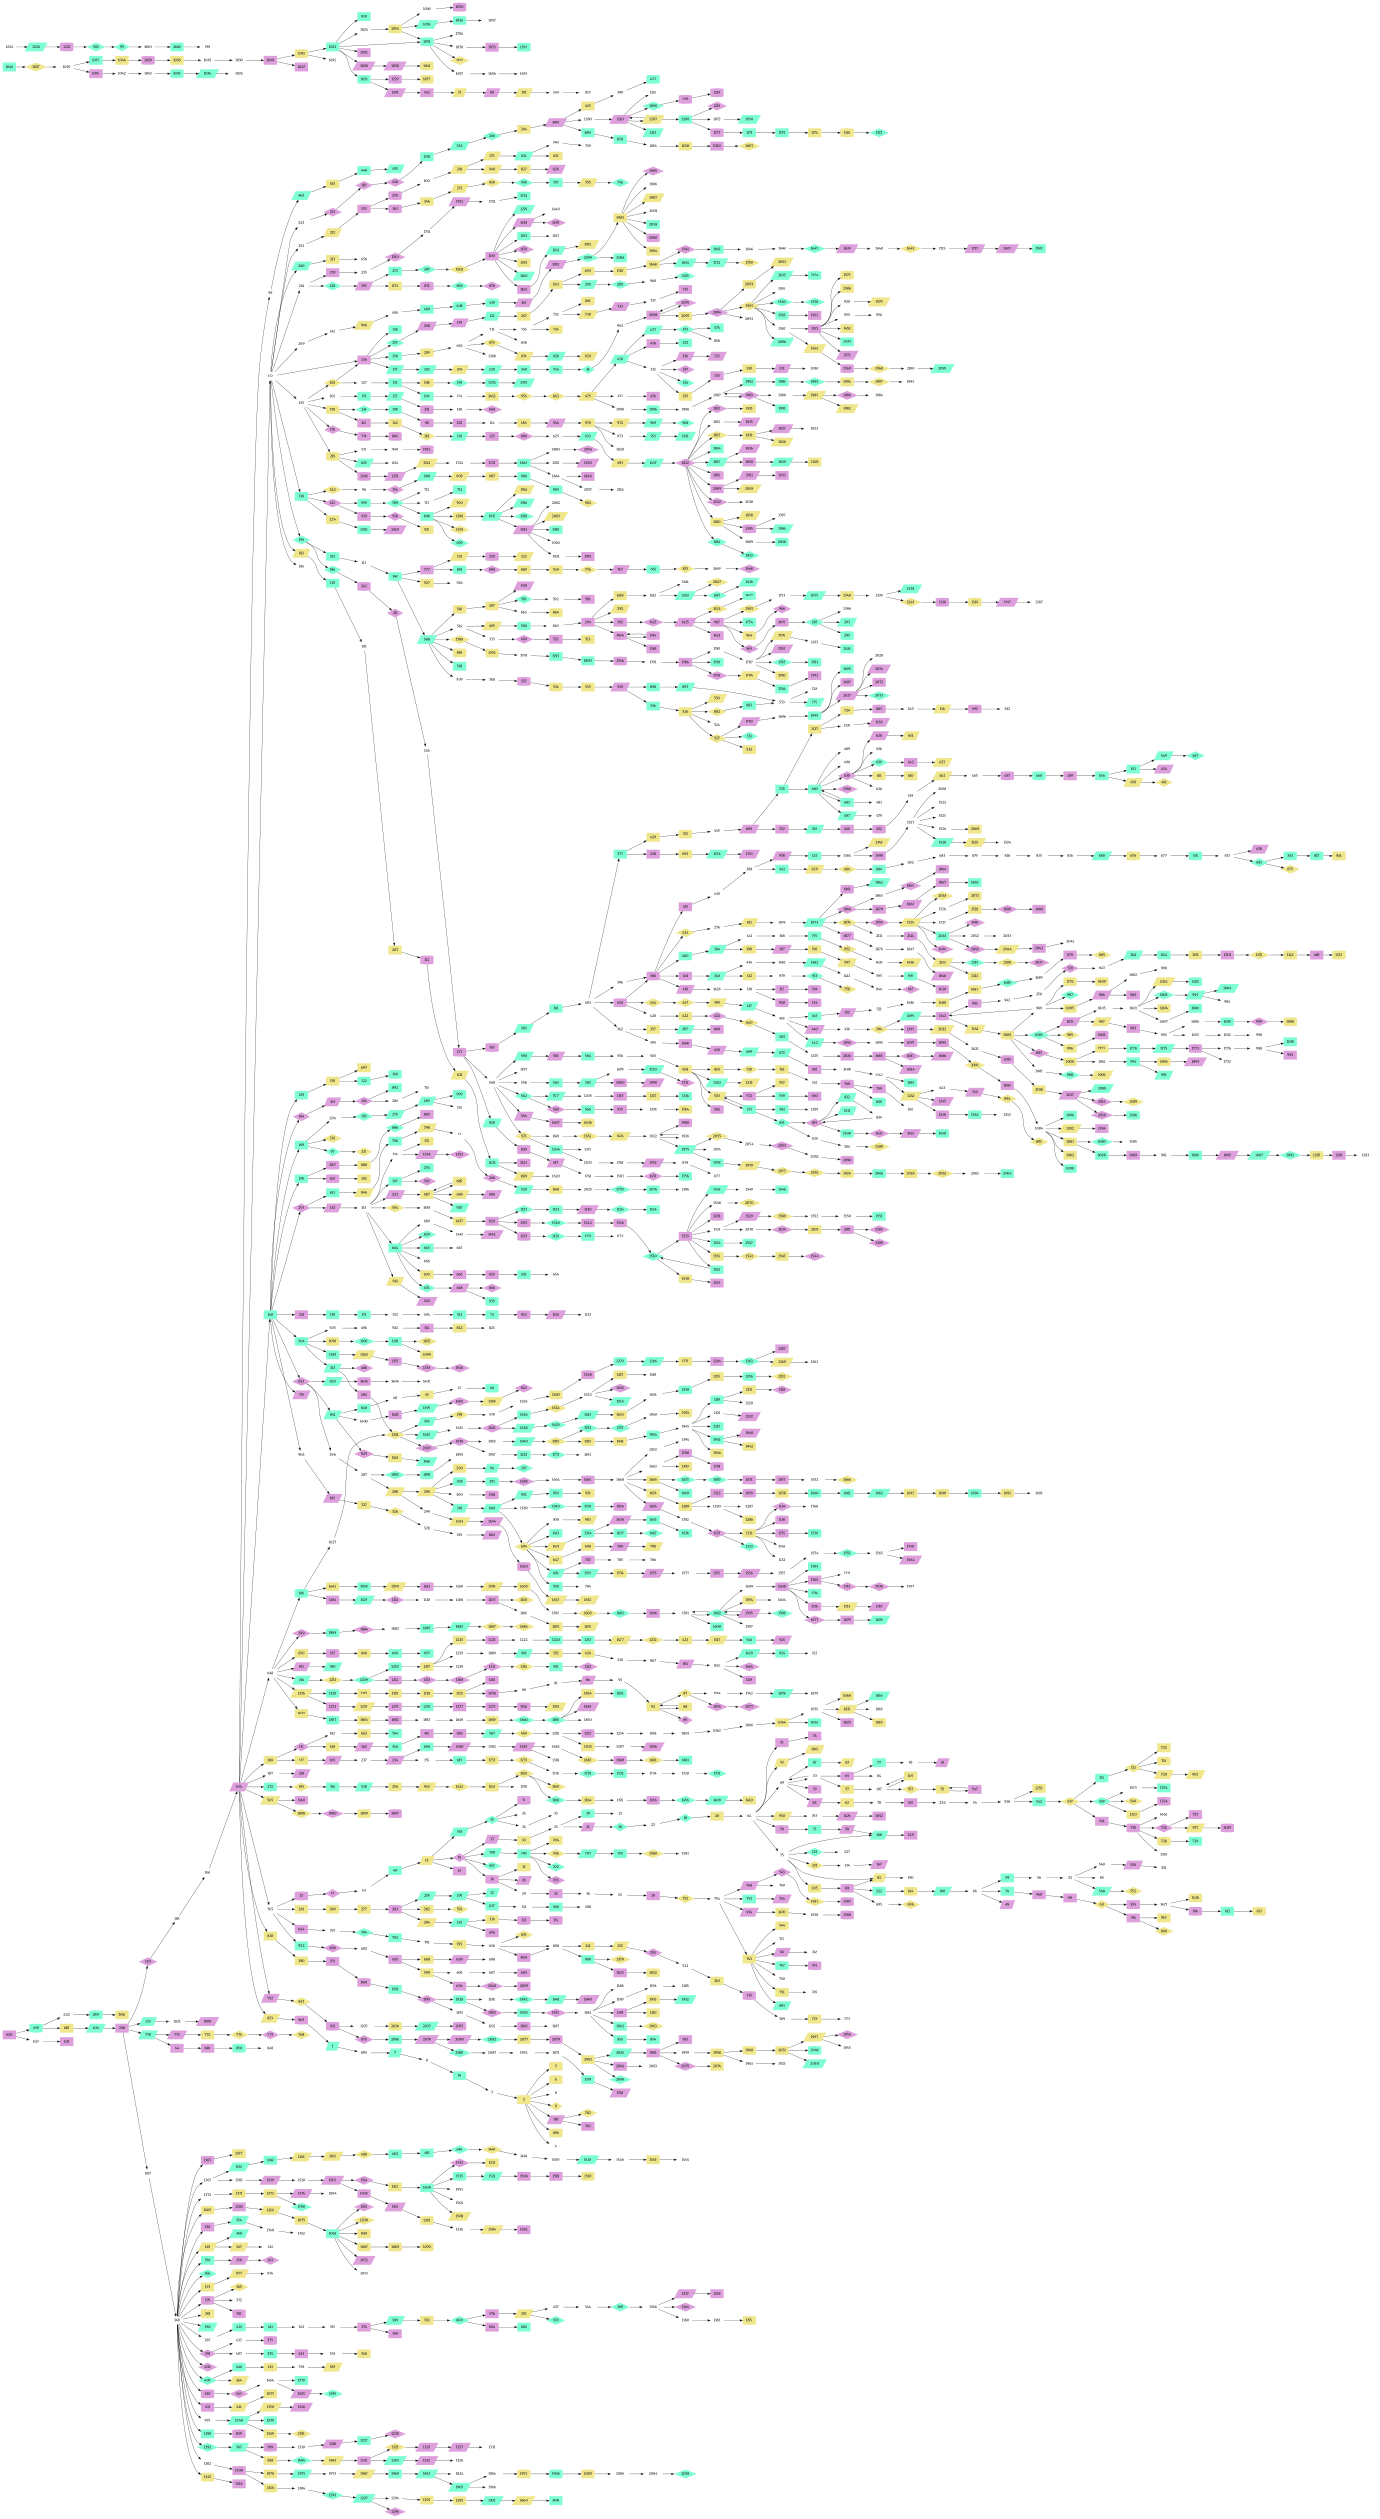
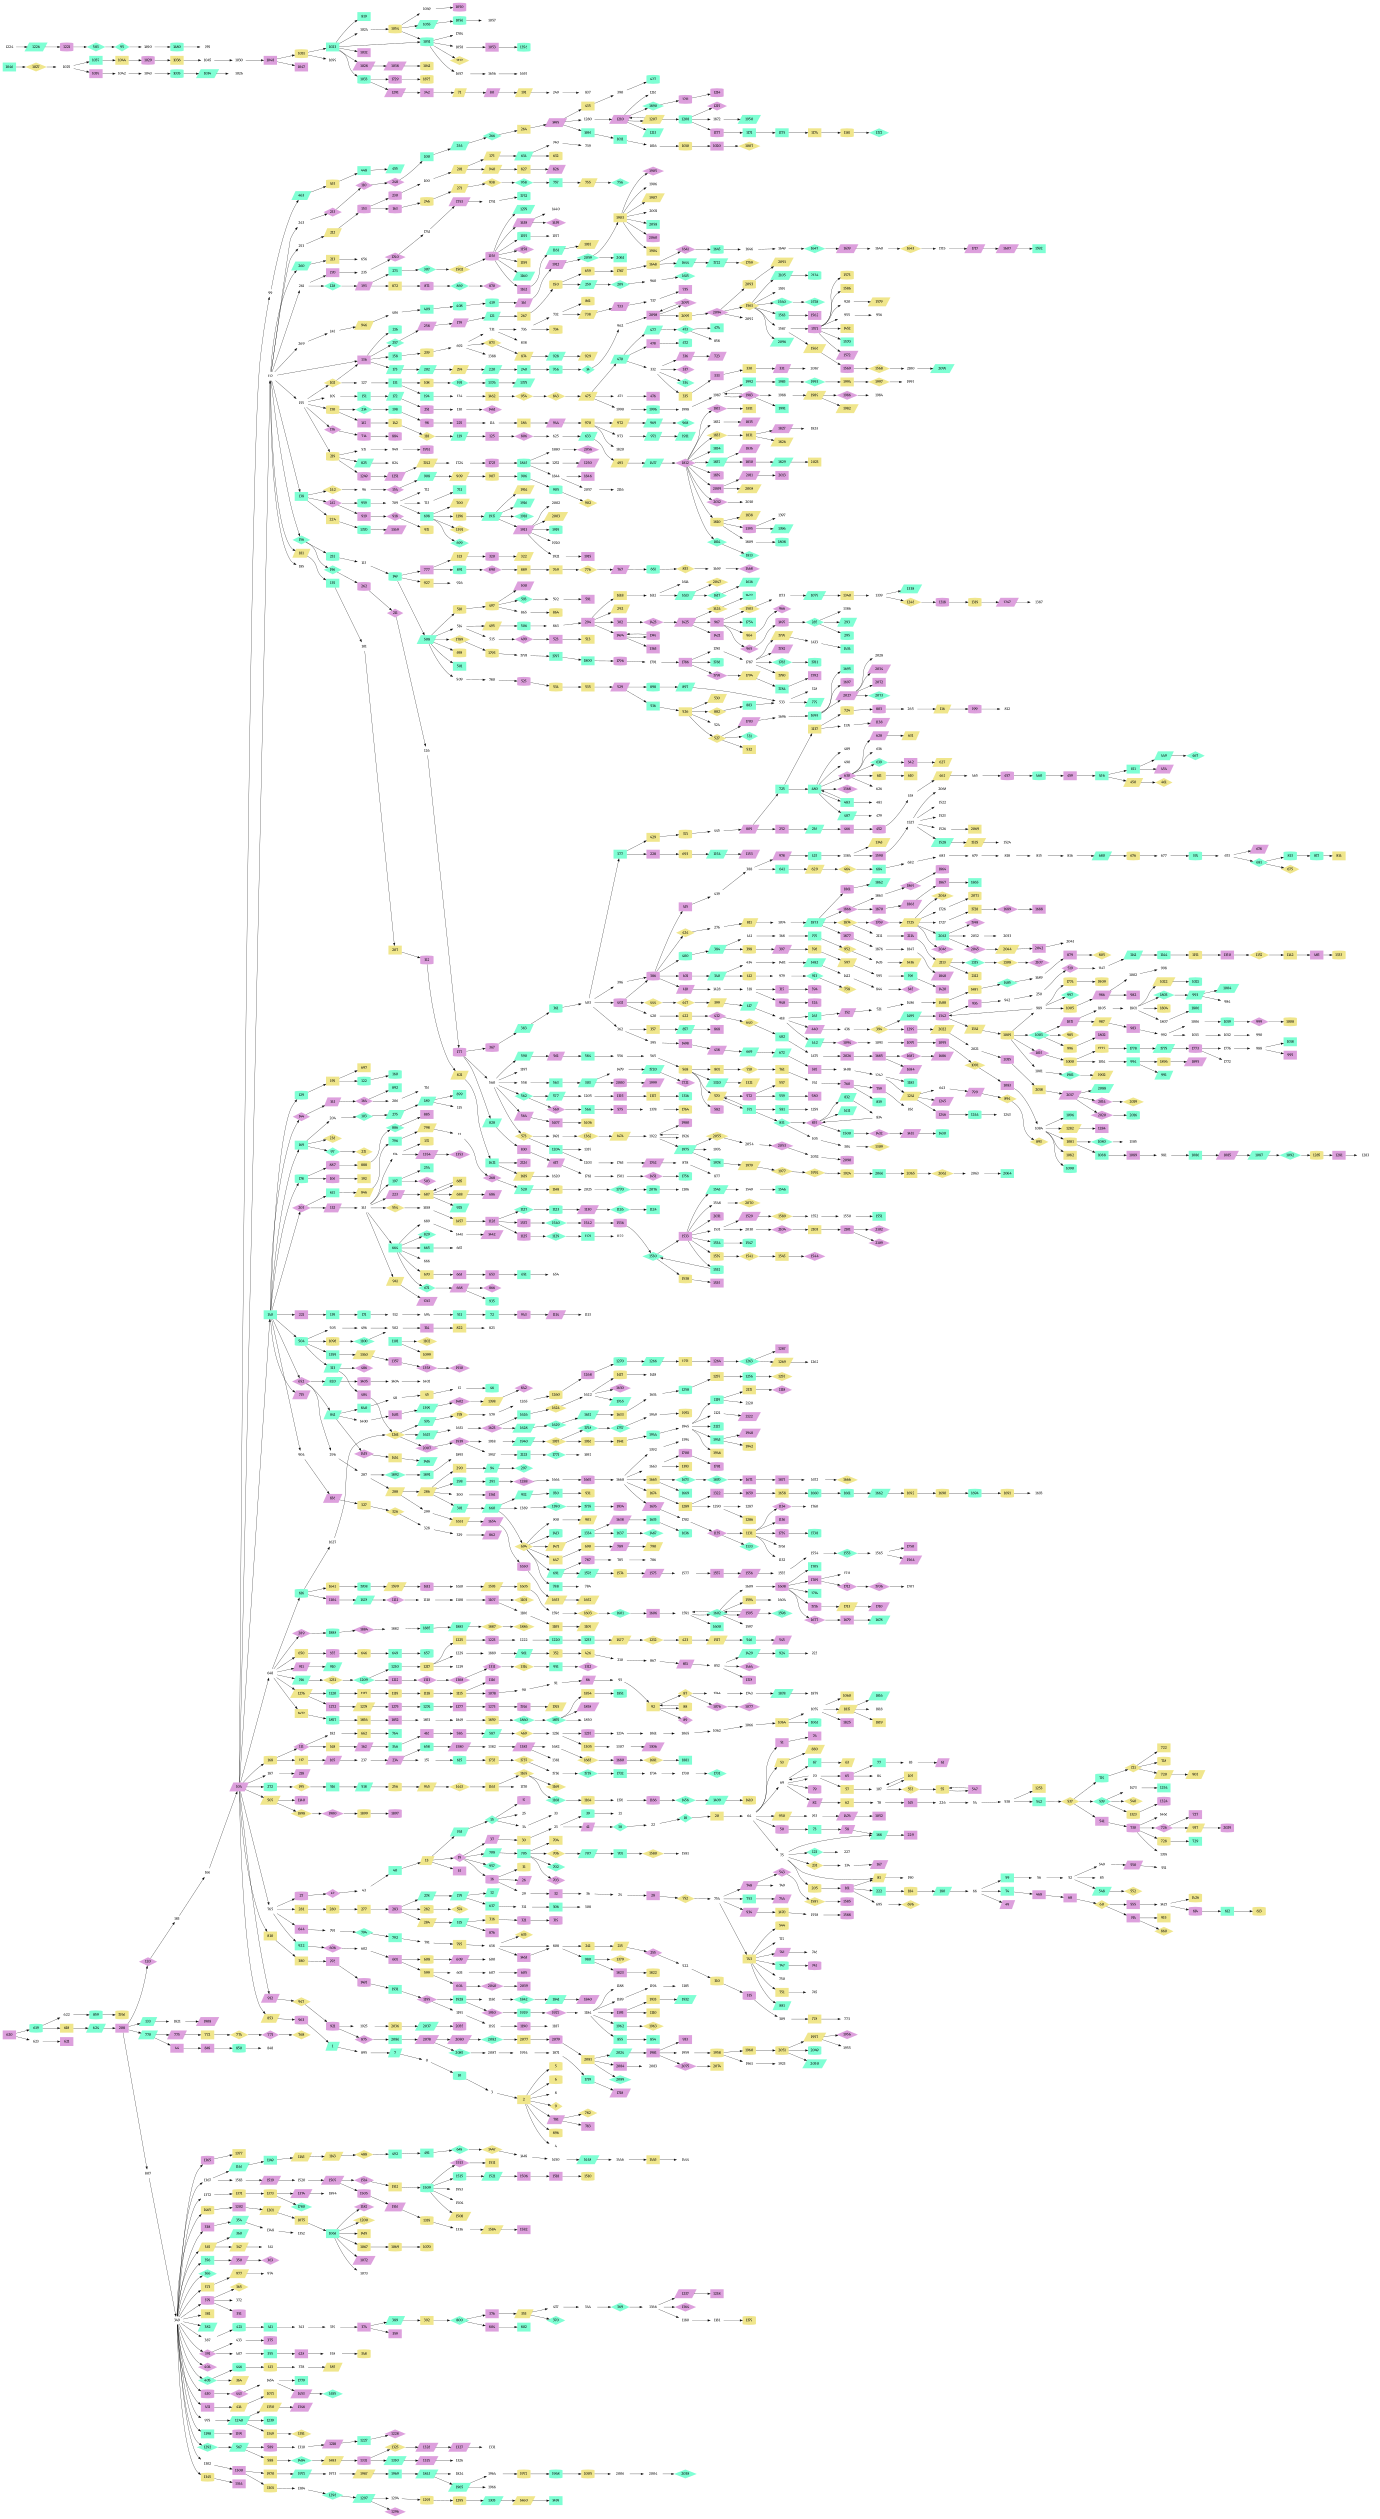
node "709": fillcolor aquamarine -> white
edge "496" -> "502": added
edge "1100" -> "1101": now "1100" -> "502"
